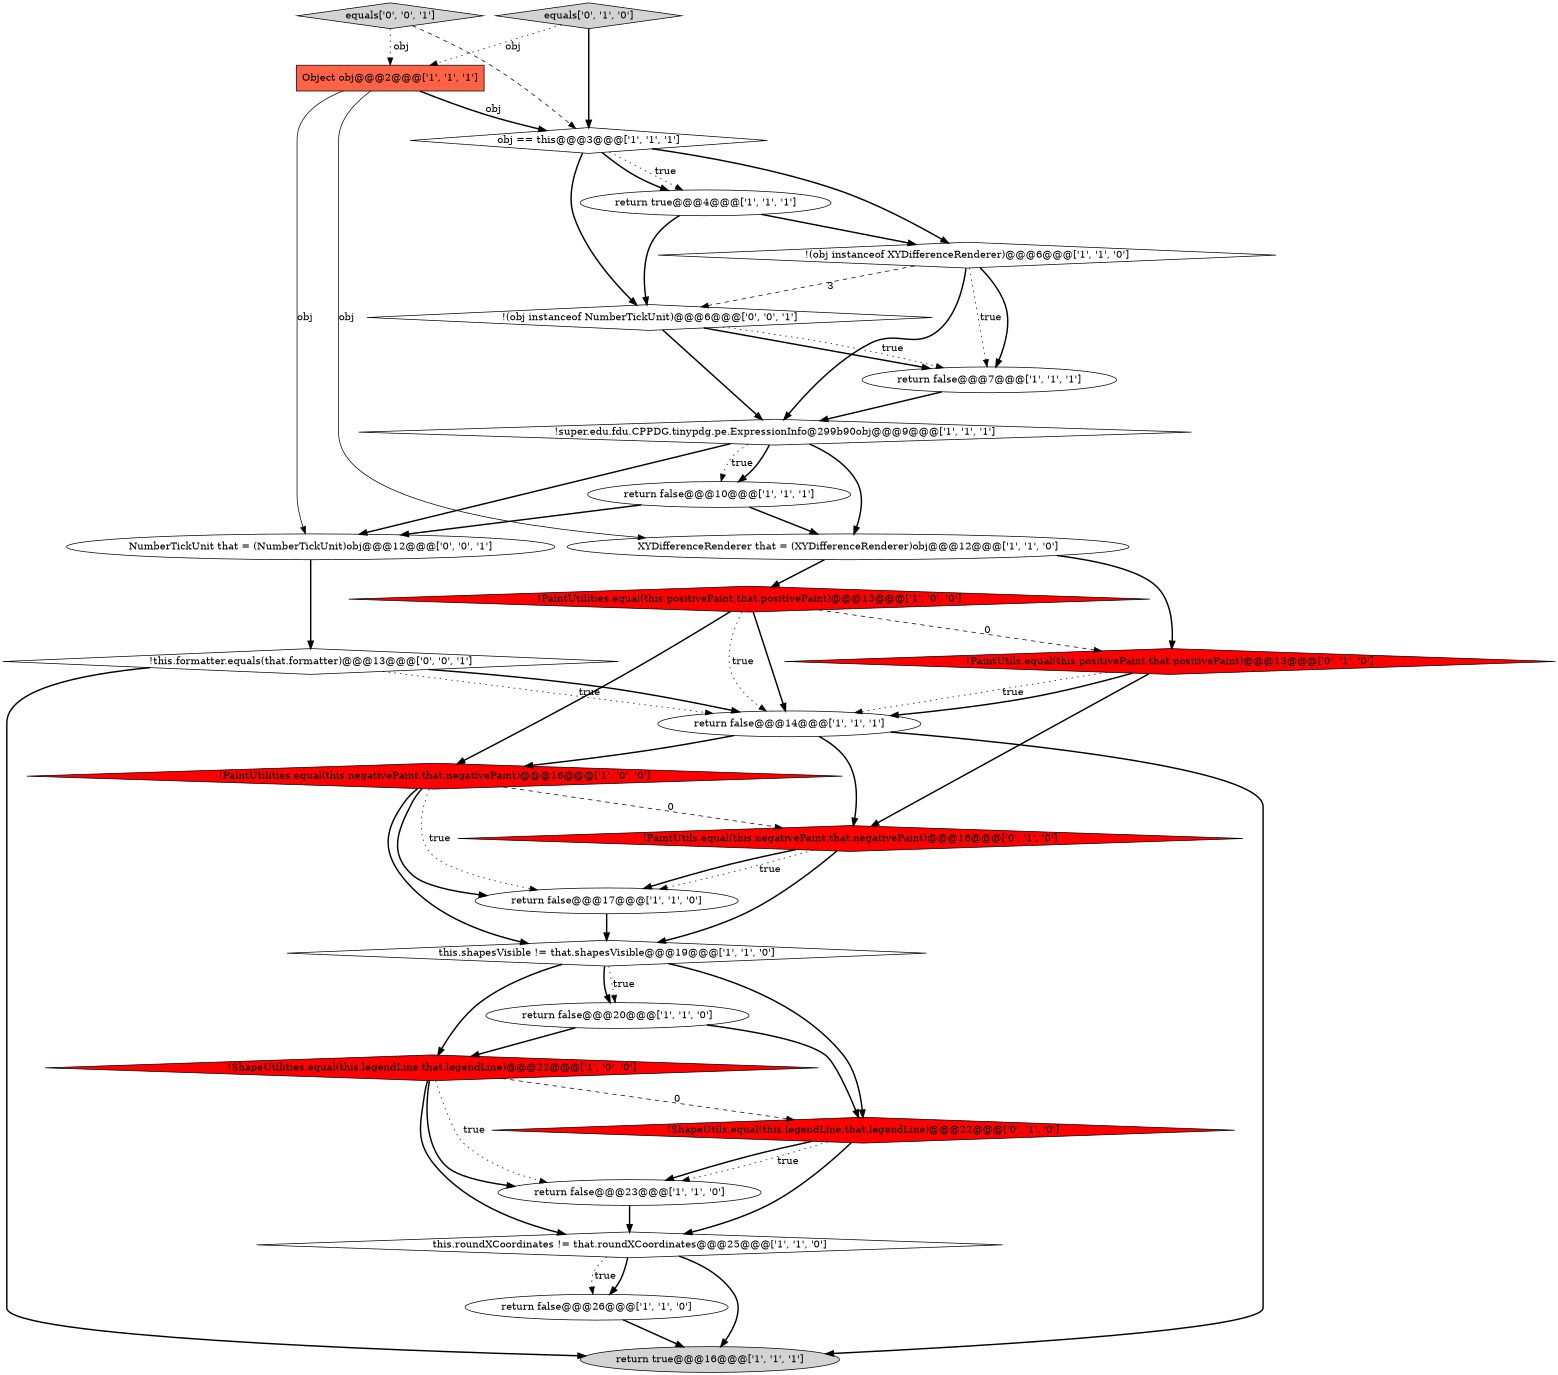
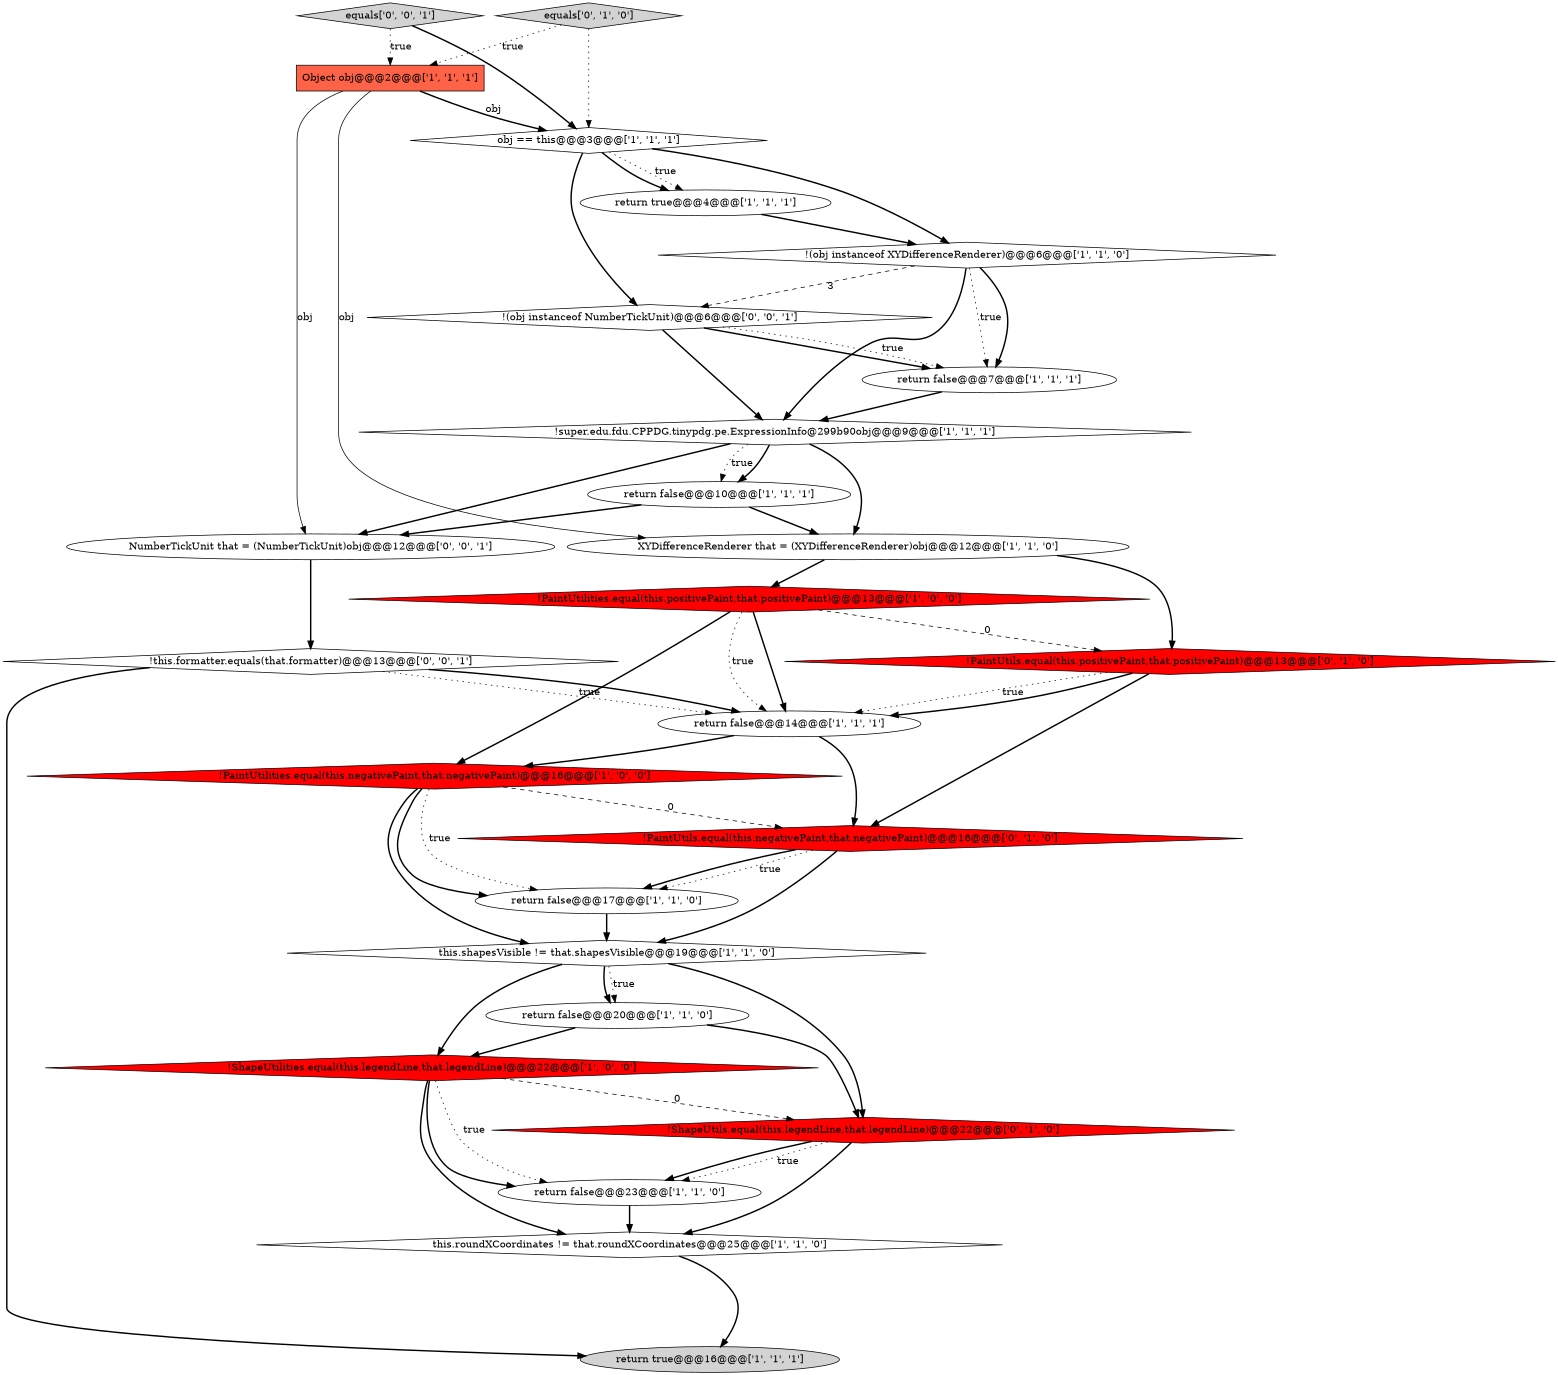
edge "equals['0', '0', '1']" -> "Object obj@@@2@@@['1', '1', '1']": label "obj" -> "true"
edge "equals['0', '1', '0']" -> "Object obj@@@2@@@['1', '1', '1']": label "obj" -> "true"
edge "equals['0', '0', '1']" -> "obj == this@@@3@@@['1', '1', '1']": style dashed -> bold
edge "equals['0', '1', '0']" -> "obj == this@@@3@@@['1', '1', '1']": style bold -> dotted
edge "return true@@@4@@@['1', '1', '1']" -> "!(obj instanceof NumberTickUnit)@@@6@@@['0', '0', '1']": removed
edge "return false@@@14@@@['1', '1', '1']" -> "return true@@@16@@@['1', '1', '1']": removed
node "return false@@@26@@@['1', '1', '0']": removed
